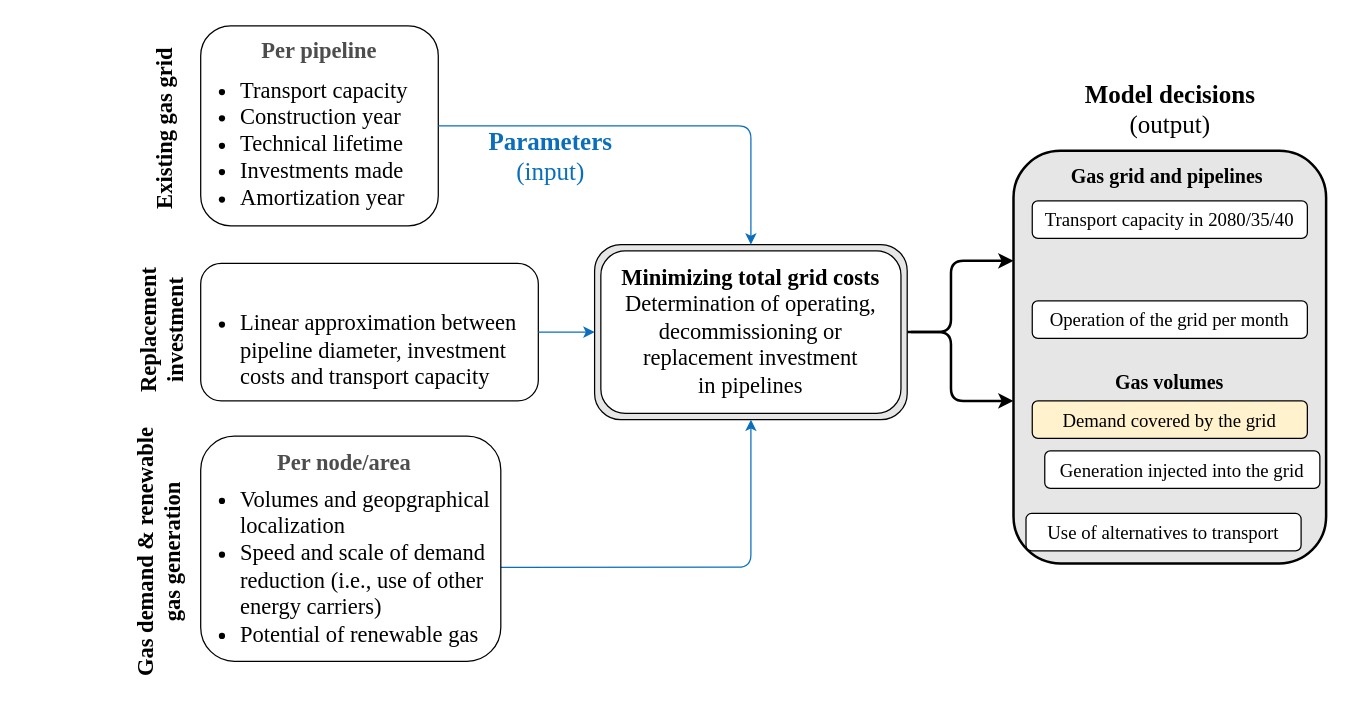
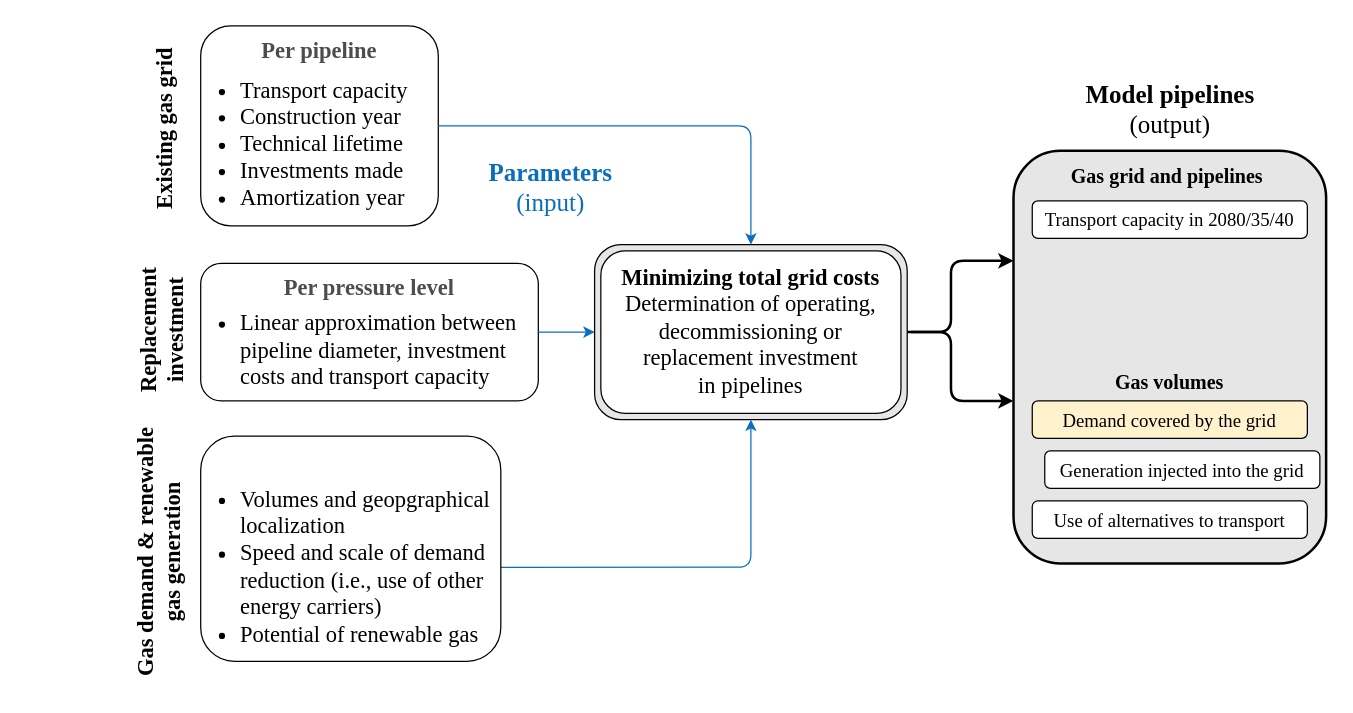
node "Model decisions (output)": label "Model decisions (output)" -> "Model pipelines (output)"
node "Parameters(input)": moved (551, 156) -> (551, 187)
node "Per pressure level": added
node "Operation of the grid per month": removed
node "Per node/area": removed
node "Use of alternatives to transport": moved (1163, 532) -> (1169, 519)
